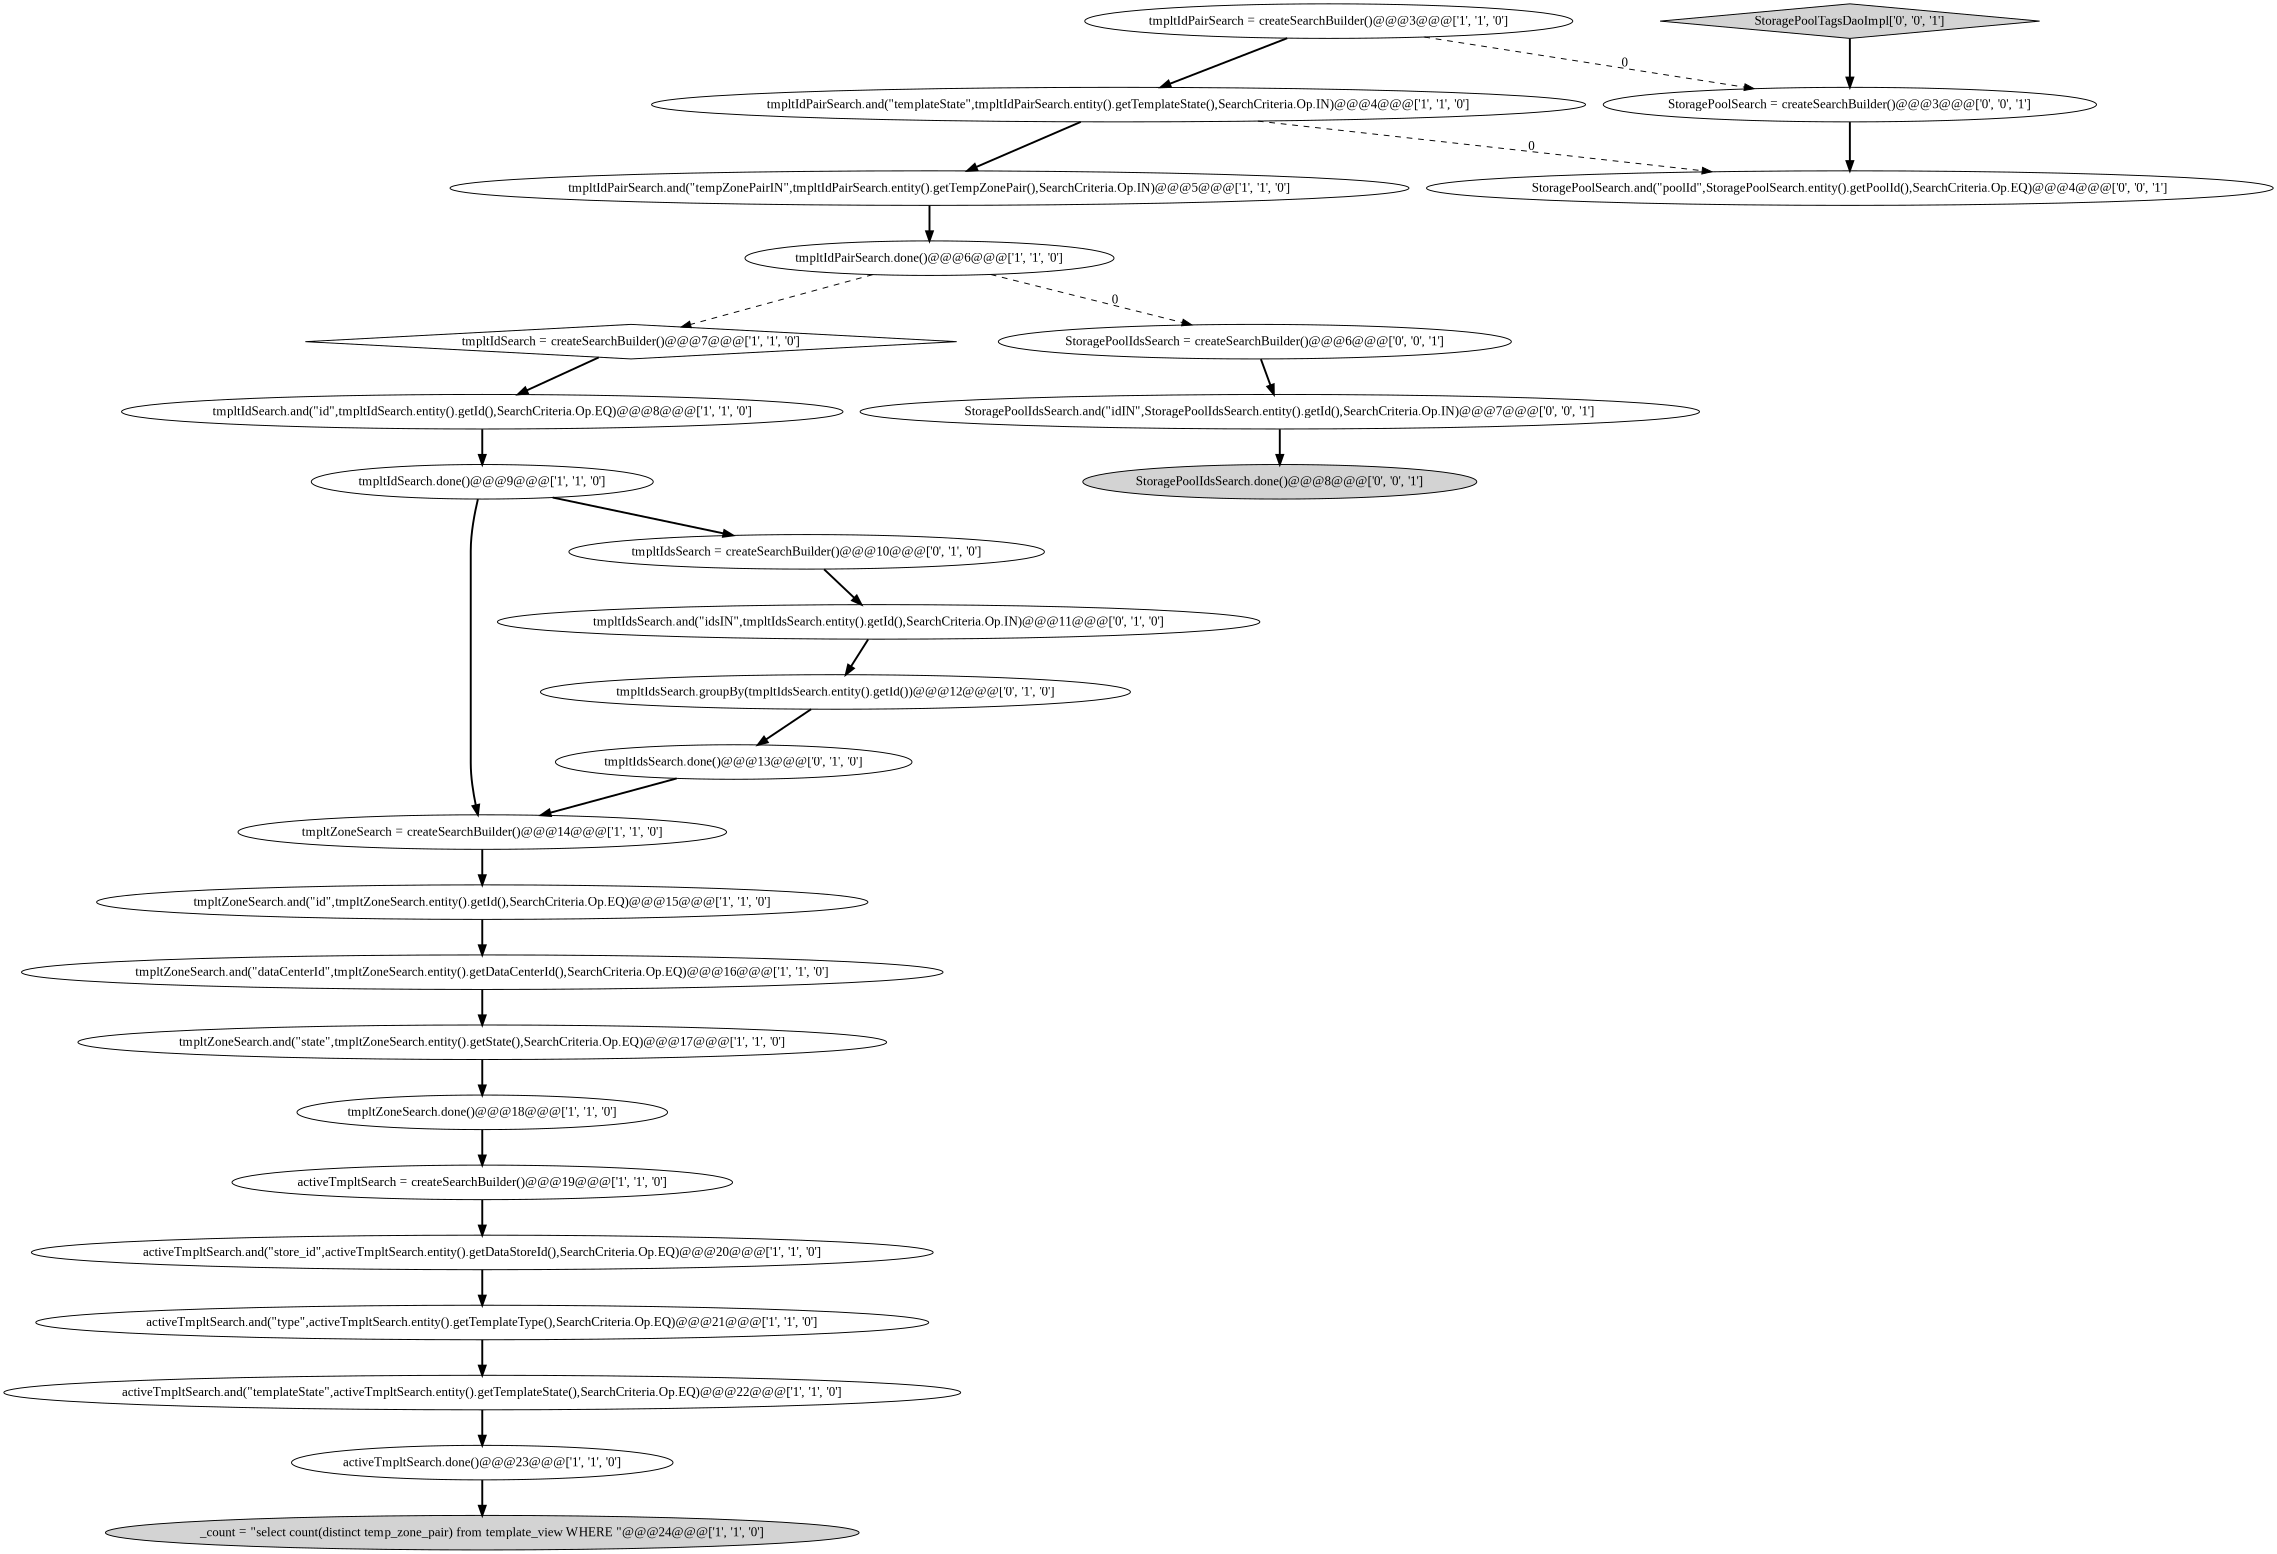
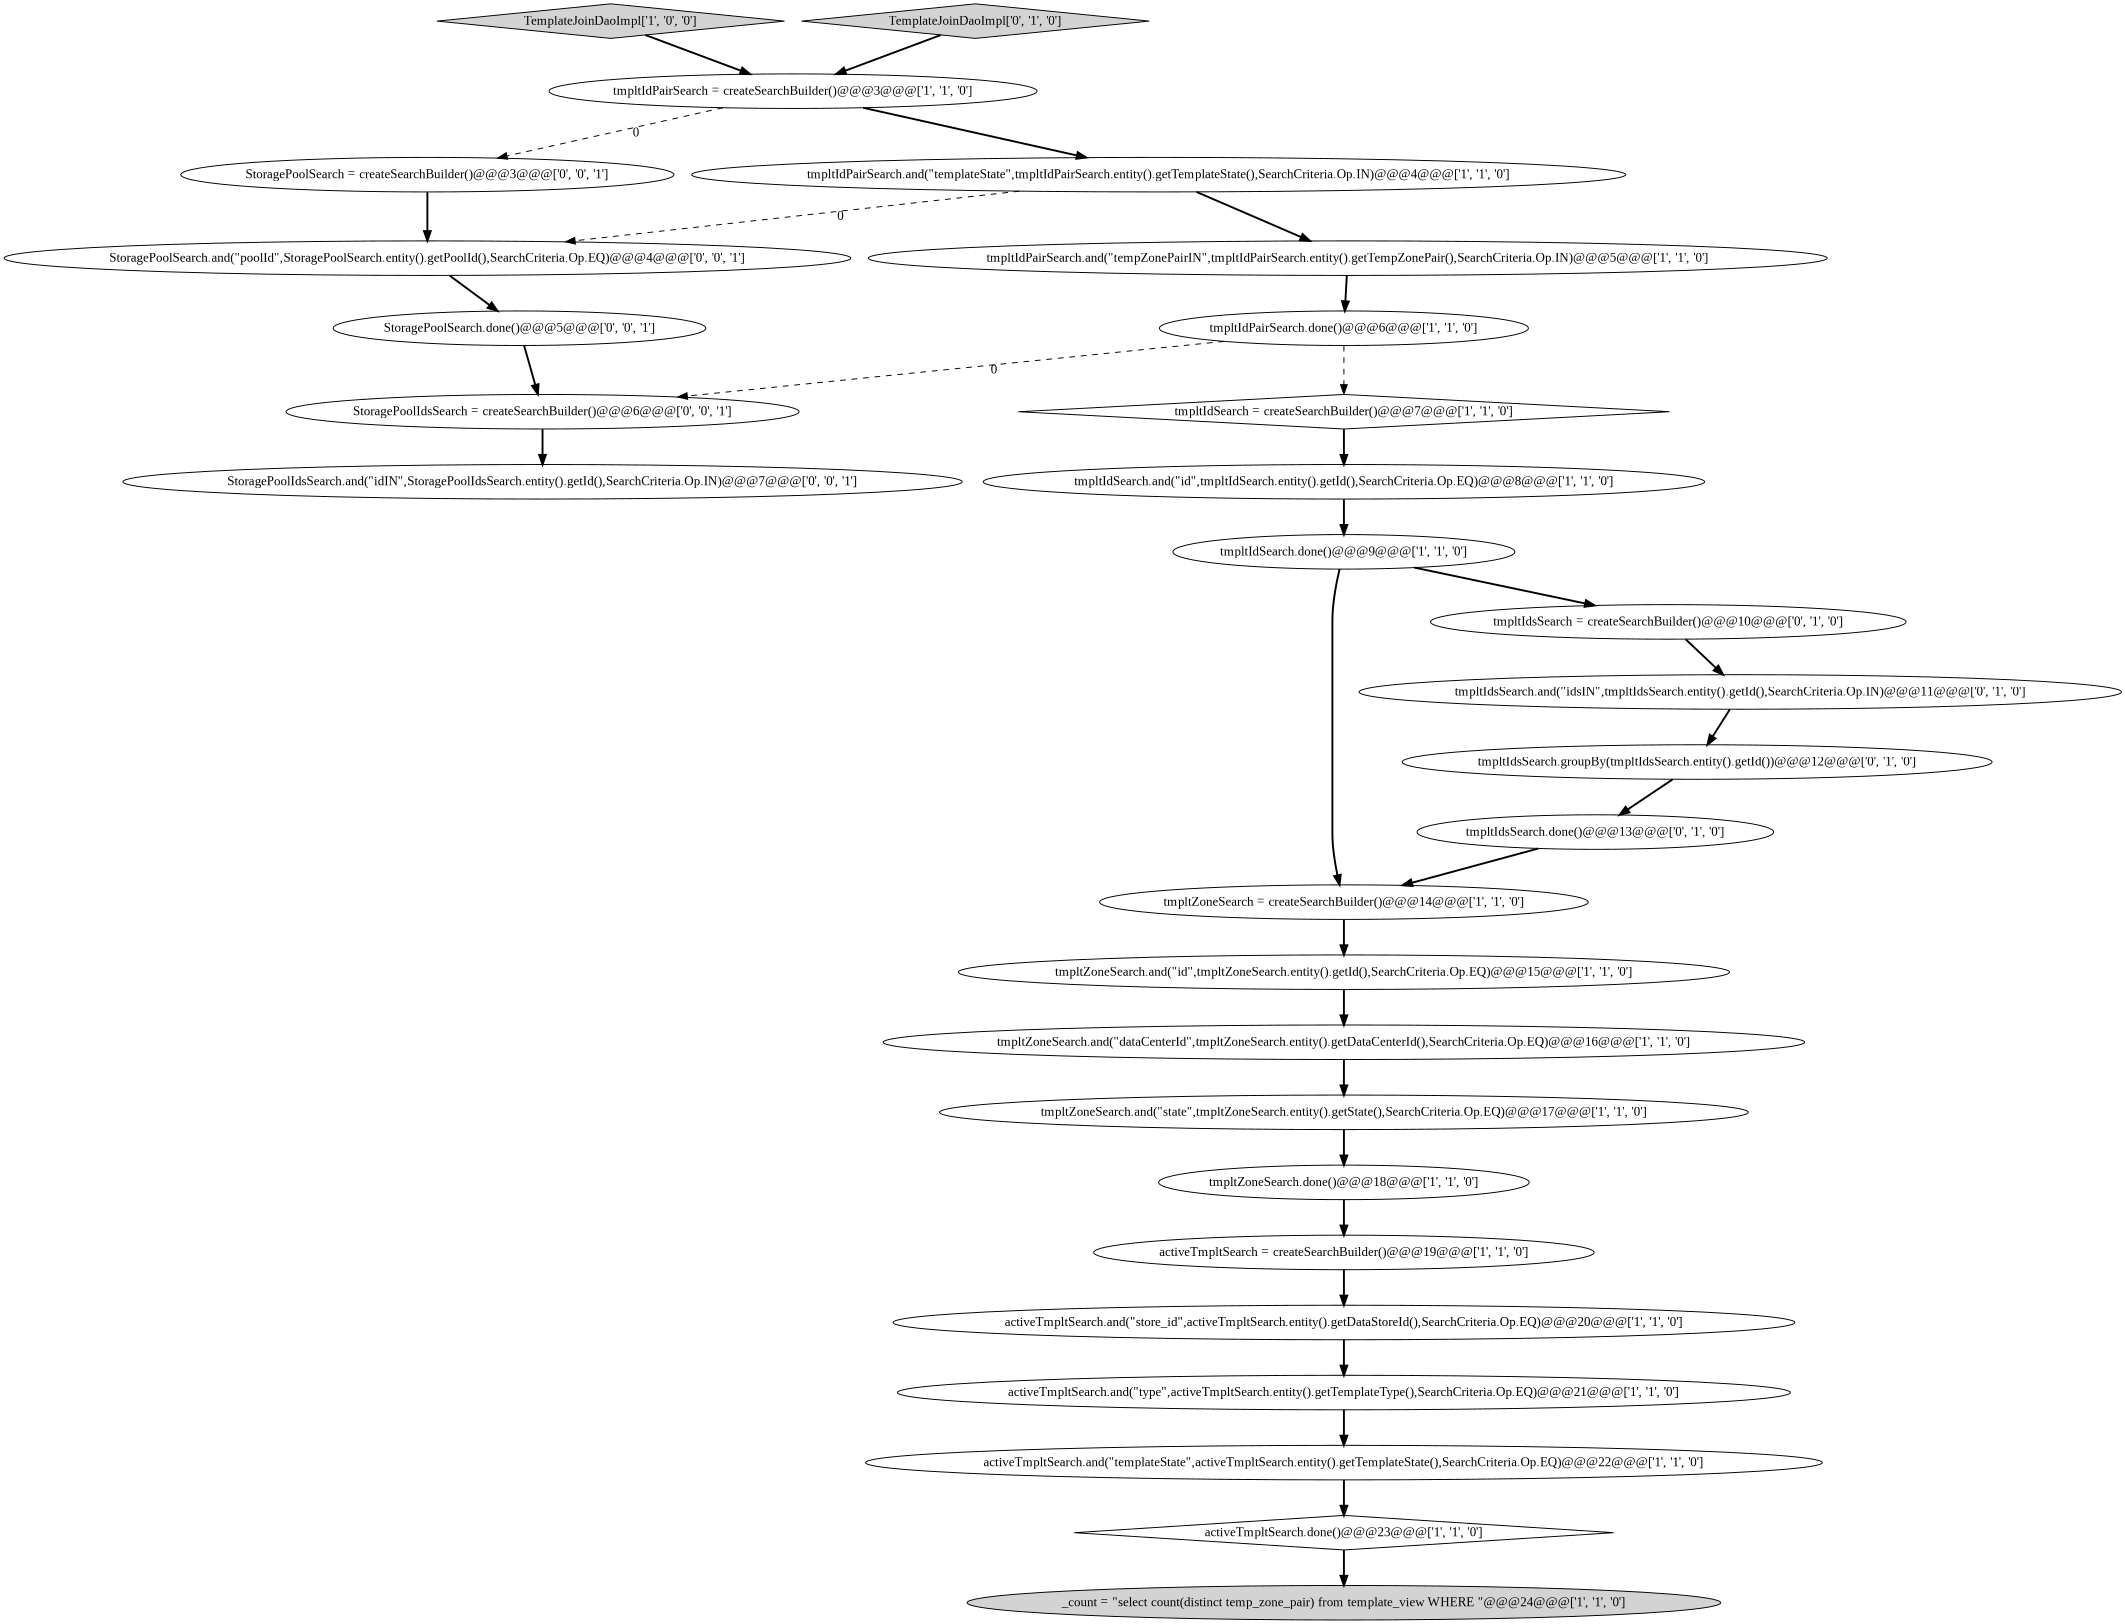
node "TemplateJoinDaoImpl['1', '0', '0']": added
node "TemplateJoinDaoImpl['0', '1', '0']": added
node "StoragePoolTagsDaoImpl['0', '0', '1']": removed
node "StoragePoolSearch.done()@@@5@@@['0', '0', '1']": added
node "StoragePoolIdsSearch.done()@@@8@@@['0', '0', '1']": removed
node "activeTmpltSearch.done()@@@23@@@['1', '1', '0']": shape ellipse -> diamond
